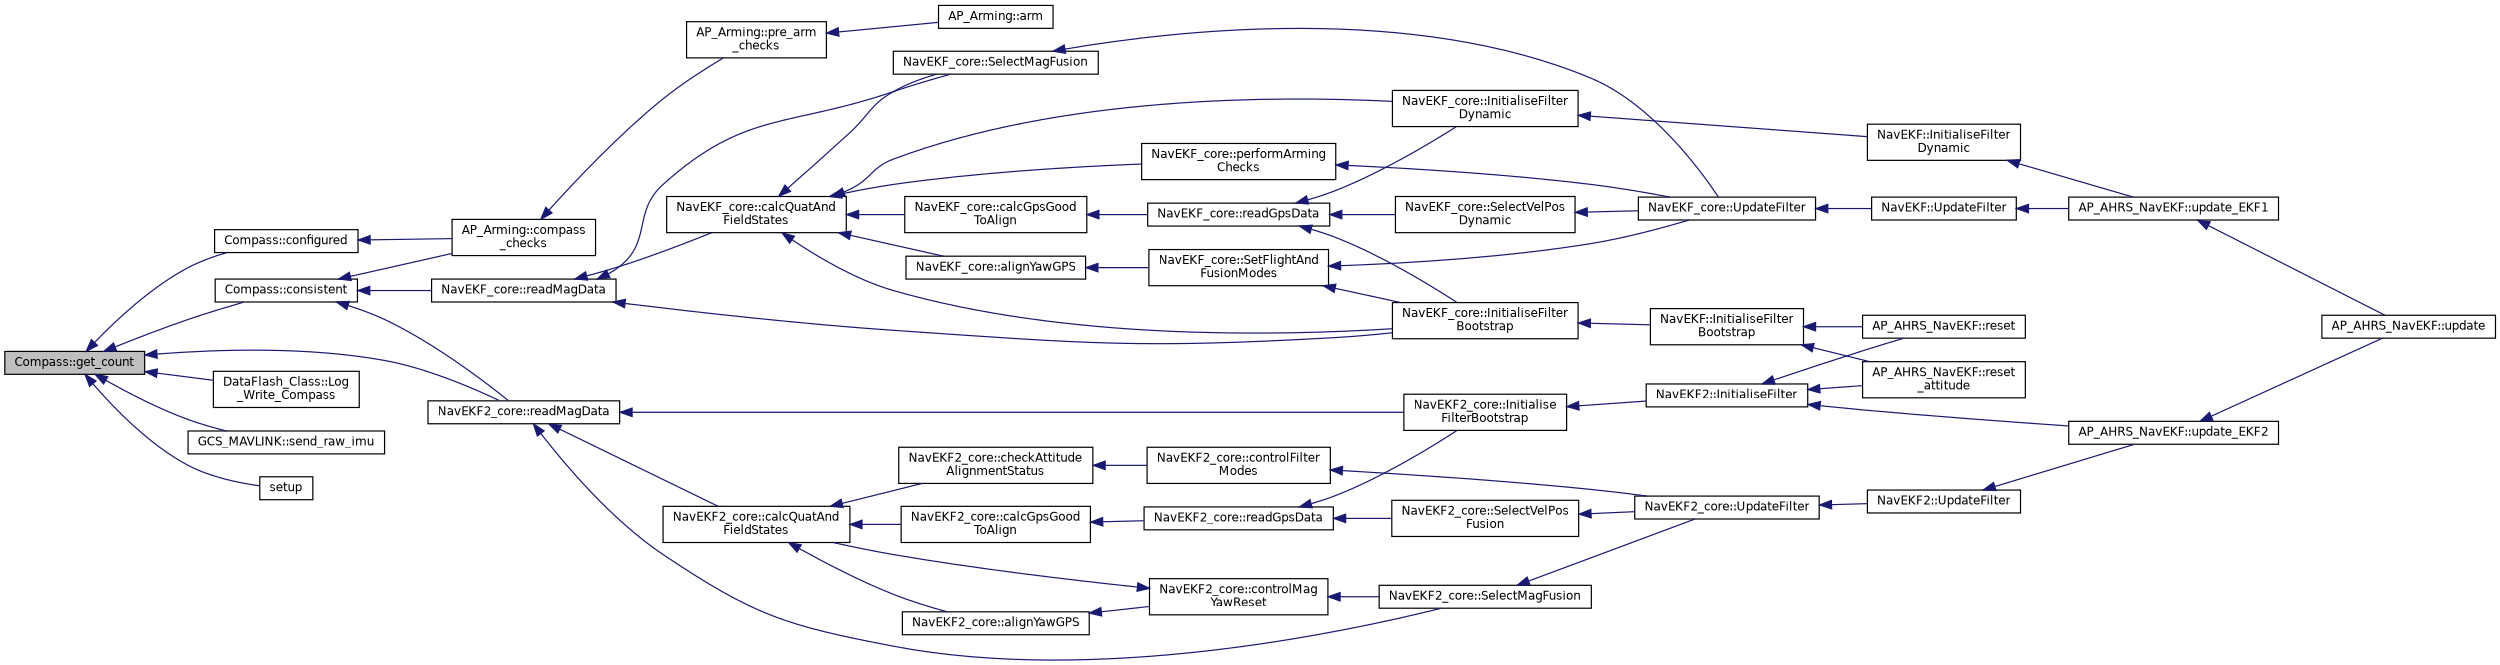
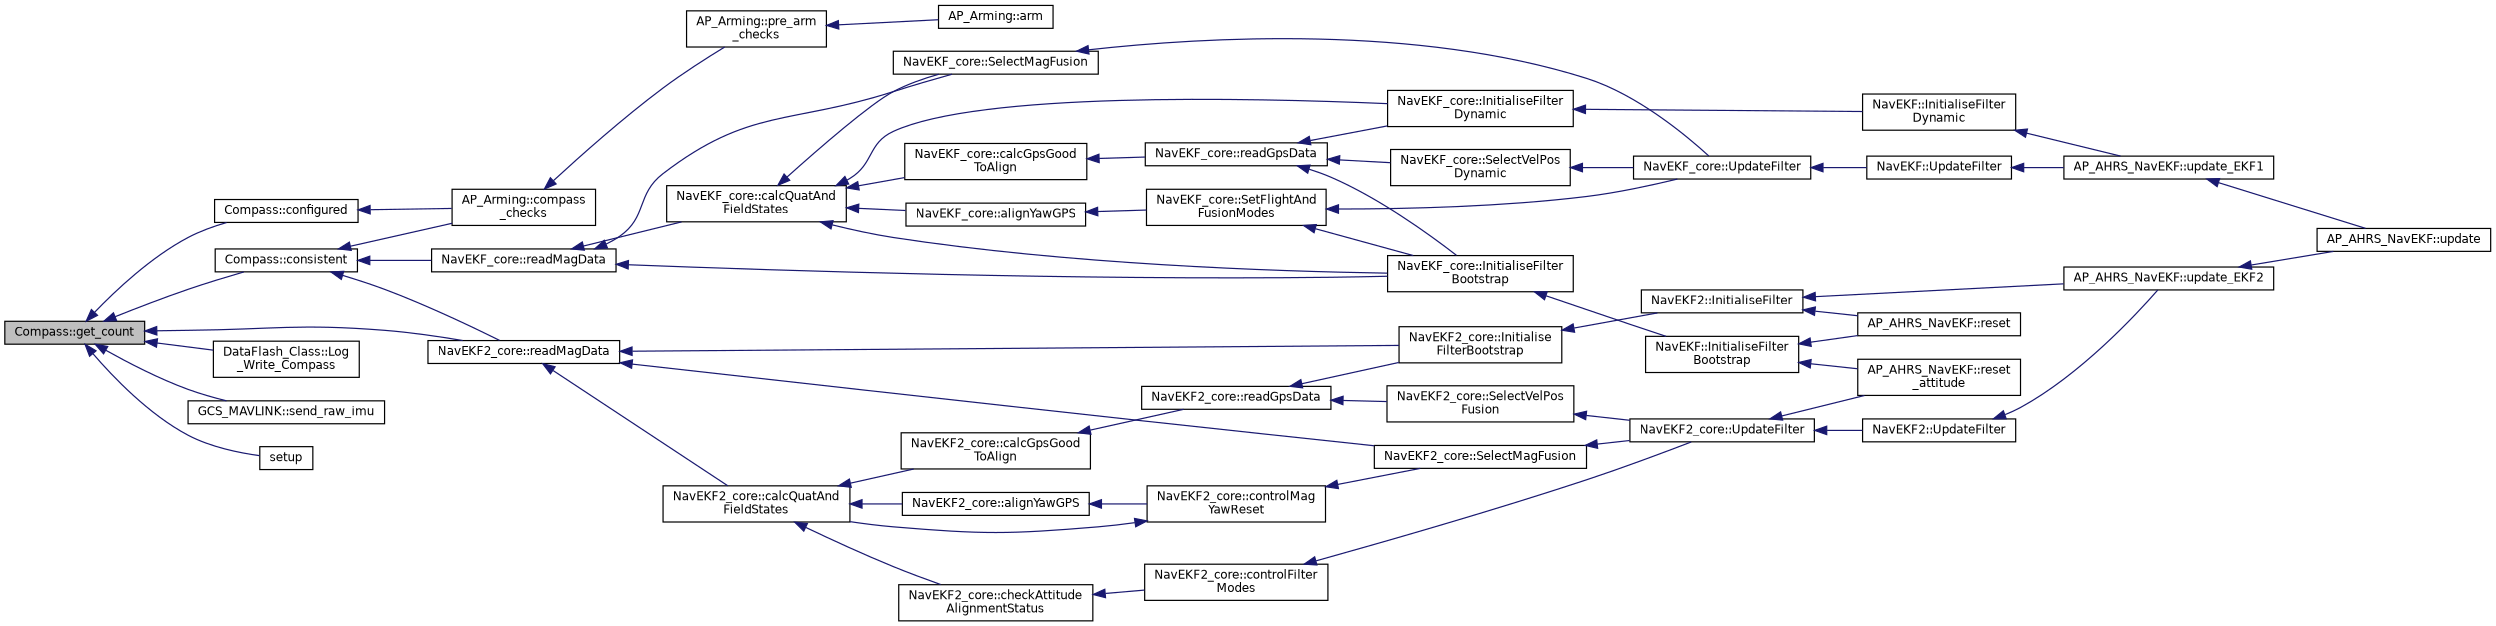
node "NavEKF_core::performArming Checks": removed
edge "AP_AHRS_NavEKF::reset _attitude" -> "NavEKF2::InitialiseFilter": now "AP_AHRS_NavEKF::reset _attitude" -> "NavEKF2_core::UpdateFilter"
